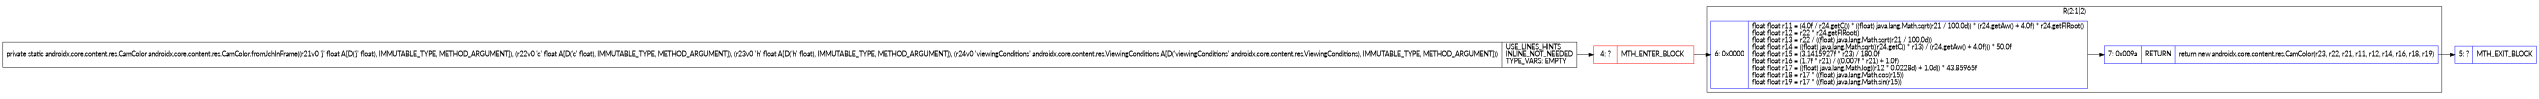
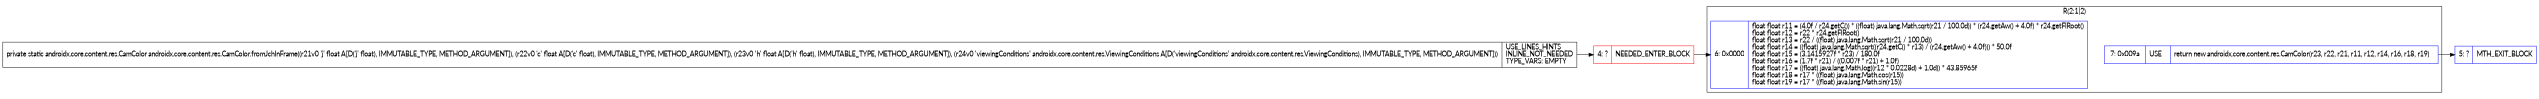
node "4: ?": text "MTH_ENTER_BLOCK" -> "NEEDED_ENTER_BLOCK"
edge "6: 0x0000" -> "7: 0x009a": removed
node "7: 0x009a": text "RETURN" -> "USE"
